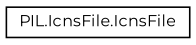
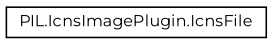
node "PIL.IcnsFile.IcnsFile": label "PIL.IcnsFile.IcnsFile" -> "PIL.IcnsImagePlugin.IcnsFile"
